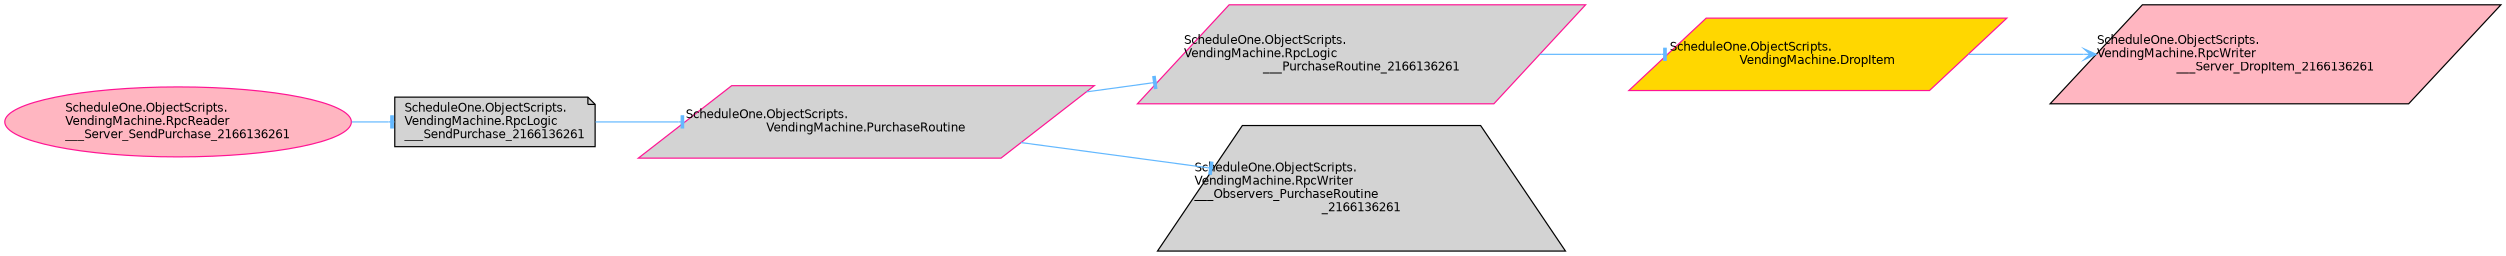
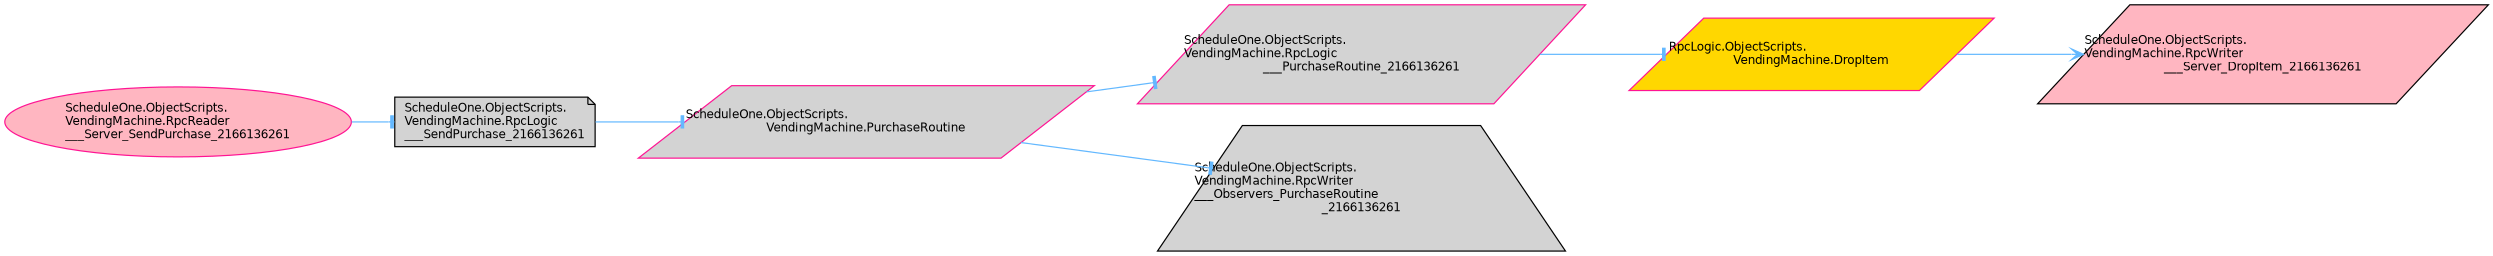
node "ScheduleOne.ObjectScripts. VendingMachine.DropItem": label "ScheduleOne.ObjectScripts. VendingMachine.DropItem" -> "RpcLogic.ObjectScripts. VendingMachine.DropItem"
